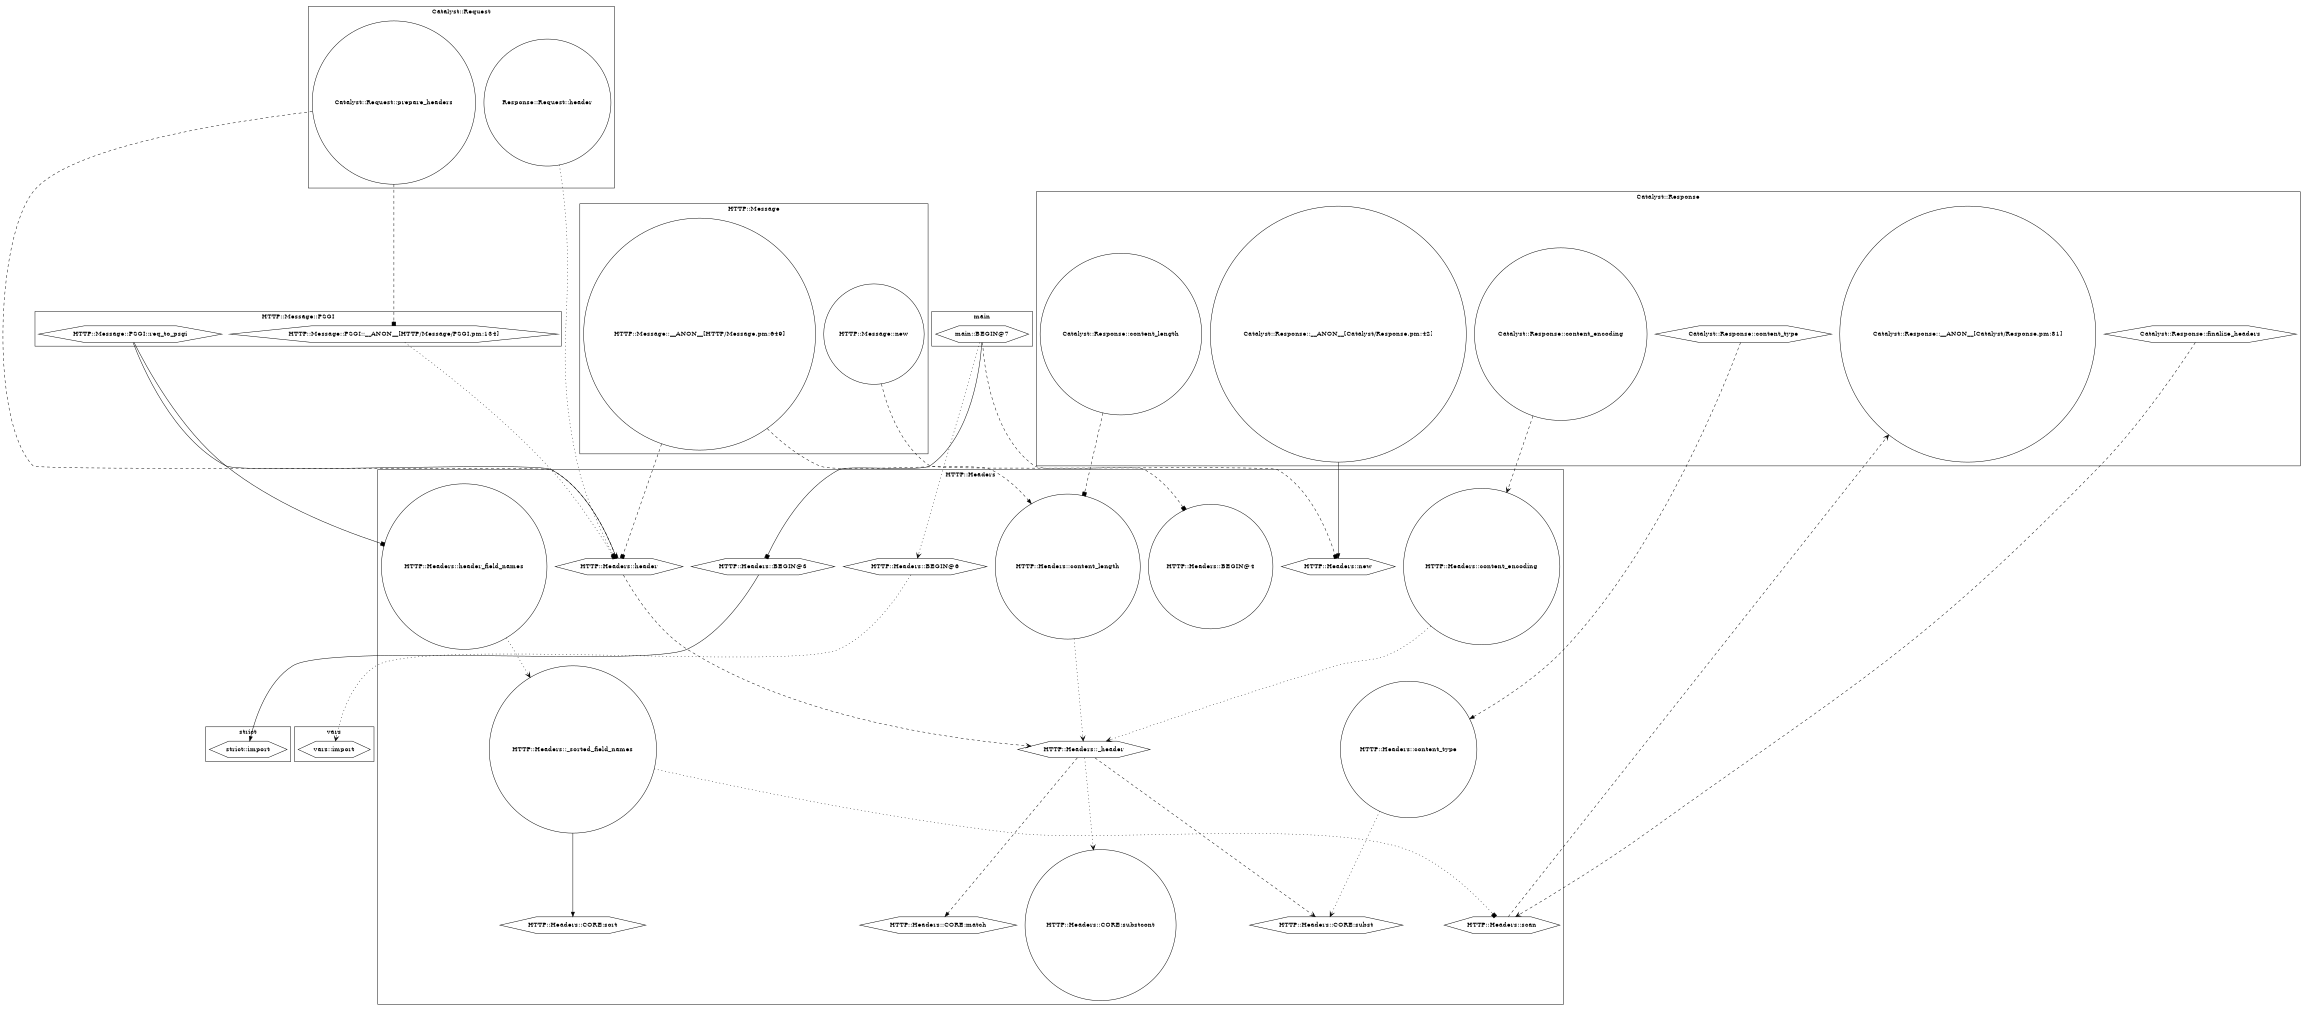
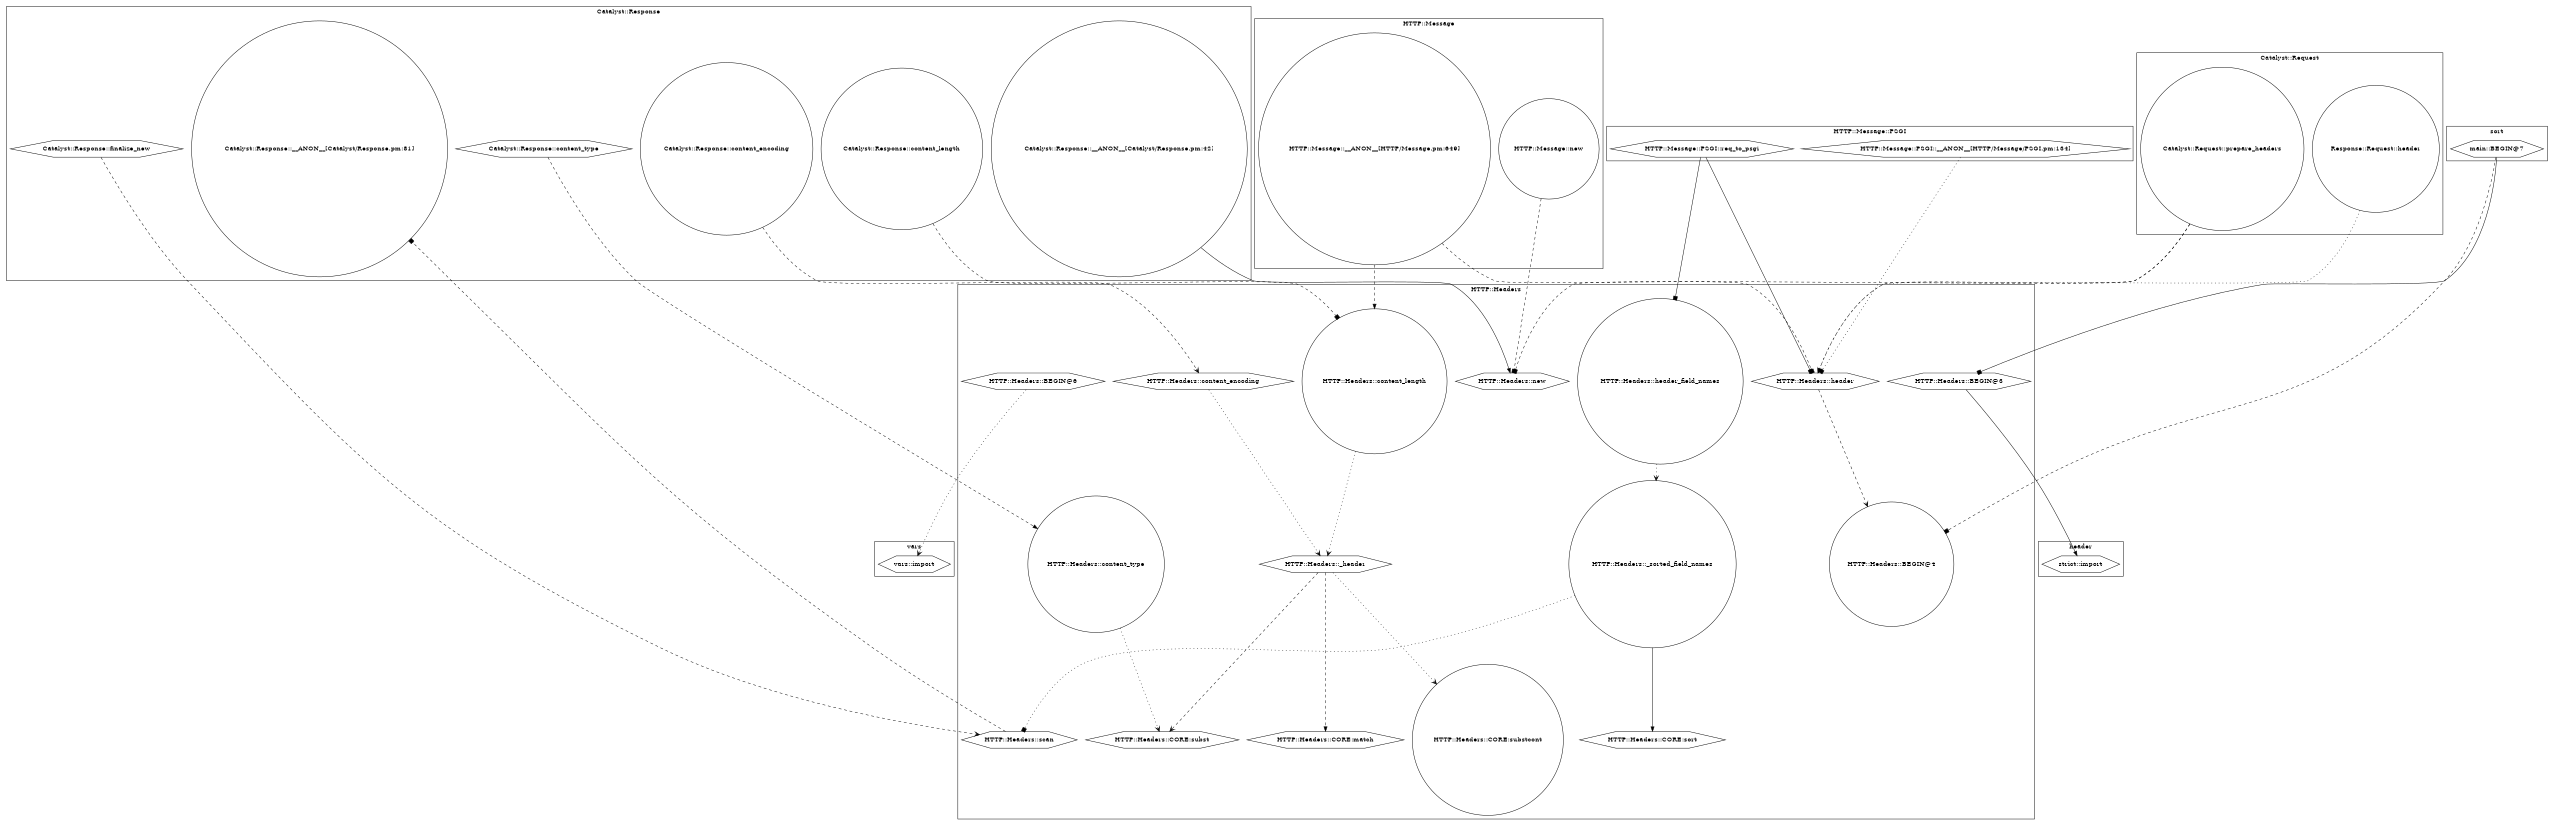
edge "Catalyst::Request::prepare_headers" -> "HTTP::Message::PSGI::__ANON__[HTTP/Message/PSGI.pm:134]": now "Catalyst::Request::prepare_headers" -> "HTTP::Headers::new"
cluster "main": label "main" -> "sort"
node "Catalyst::Response::finalize_headers": label "Catalyst::Response::finalize_headers" -> "Catalyst::Response::finalize_new"
edge "main::BEGIN@7" -> "HTTP::Headers::BEGIN@6": removed
node "HTTP::Headers::content_encoding": shape circle -> hexagon
edge "HTTP::Headers::scan" -> "Catalyst::Response::__ANON__[Catalyst/Response.pm:81]": arrowhead vee -> box
edge "HTTP::Headers::header" -> "HTTP::Headers::_header": now "HTTP::Headers::header" -> "HTTP::Headers::BEGIN@4"
cluster "strict": label "strict" -> "header"
